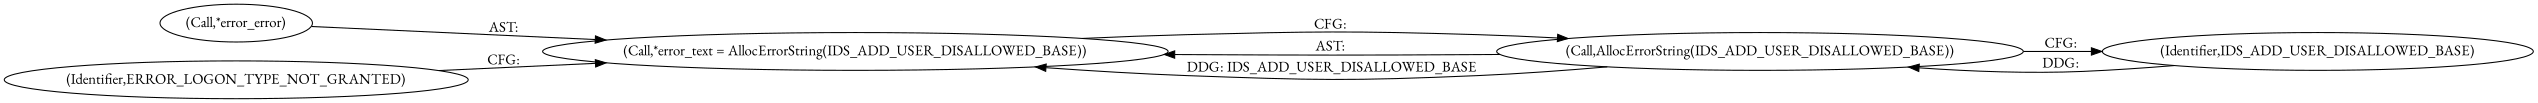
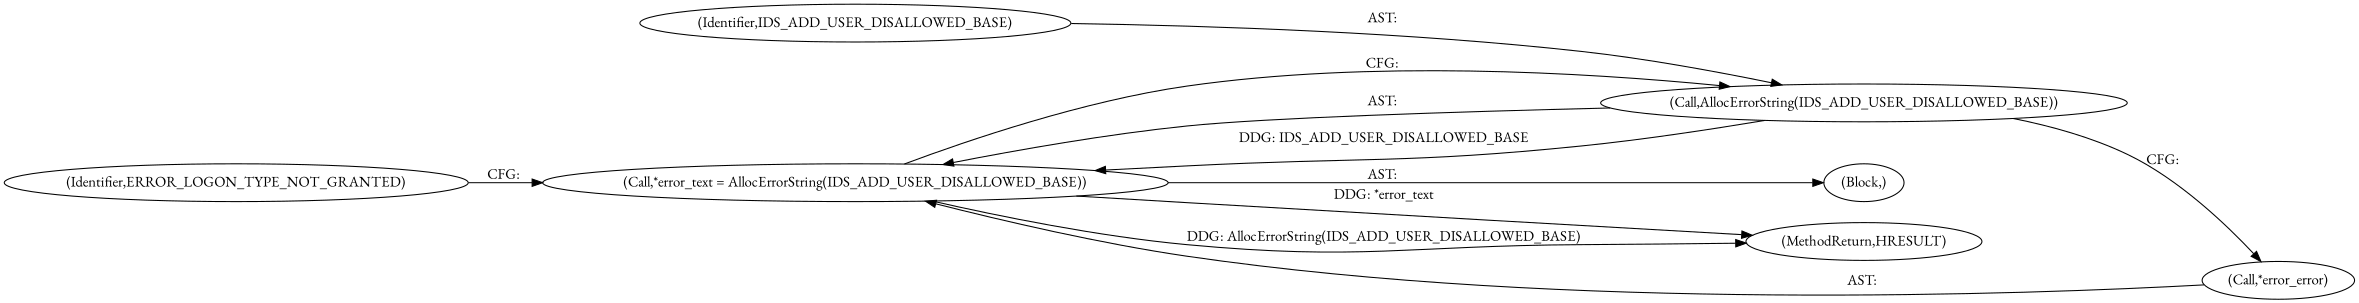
edge "(Call,AllocErrorString(IDS_ADD_USER_DISALLOWED_BASE))" -> "(Identifier,IDS_ADD_USER_DISALLOWED_BASE)": now "(Call,AllocErrorString(IDS_ADD_USER_DISALLOWED_BASE))" -> "(Call,*error_error)"
edge "(Identifier,IDS_ADD_USER_DISALLOWED_BASE)" -> "(Call,AllocErrorString(IDS_ADD_USER_DISALLOWED_BASE))": label "DDG: " -> "AST: "
node "(Block,)": added
node "(MethodReturn,HRESULT)": added
